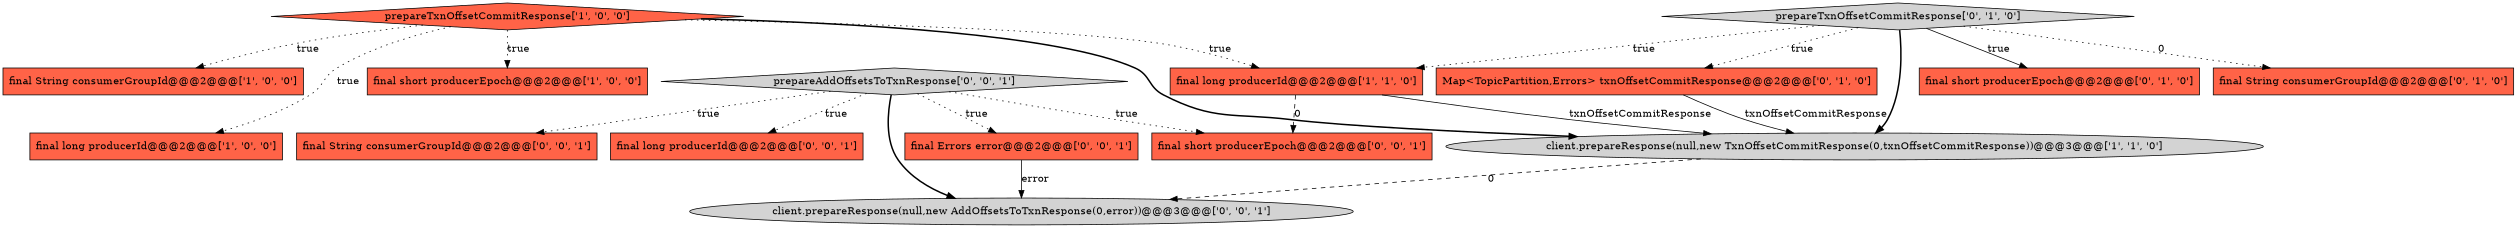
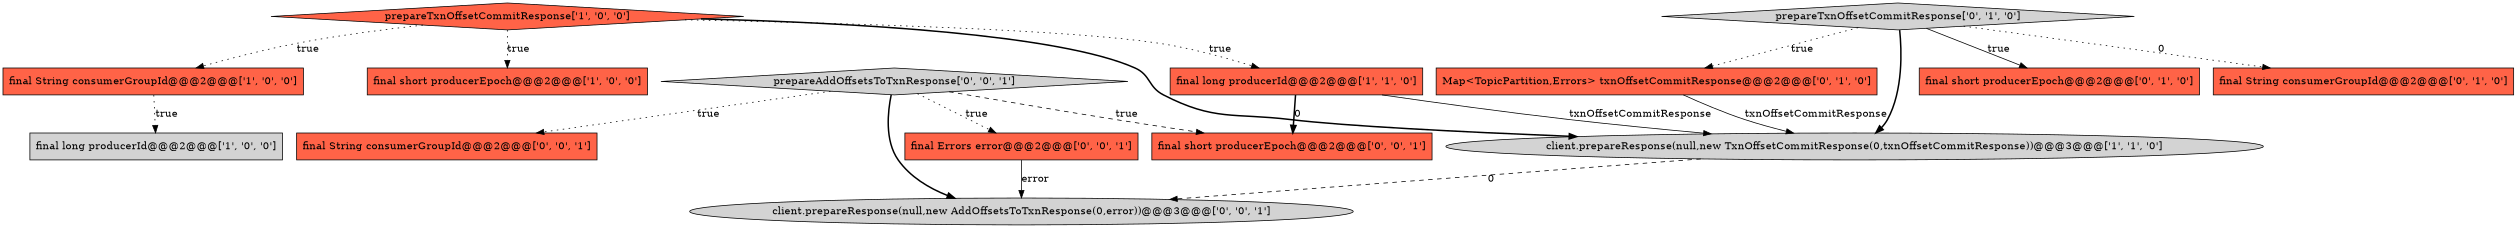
edge "prepareTxnOffsetCommitResponse['0', '1', '0']" -> "final long producerId@@@2@@@['1', '1', '0']": removed, label "true"
edge "prepareTxnOffsetCommitResponse['1', '0', '0']" -> "final long producerId@@@2@@@['1', '0', '0']": now "final String consumerGroupId@@@2@@@['1', '0', '0']" -> "final long producerId@@@2@@@['1', '0', '0']"
edge "final long producerId@@@2@@@['1', '1', '0']" -> "final short producerEpoch@@@2@@@['0', '0', '1']": style dashed -> bold
edge "prepareAddOffsetsToTxnResponse['0', '0', '1']" -> "final short producerEpoch@@@2@@@['0', '0', '1']": style dotted -> dashed
node "final long producerId@@@2@@@['1', '0', '0']": fillcolor tomato -> lightgray
node "final long producerId@@@2@@@['0', '0', '1']": removed
